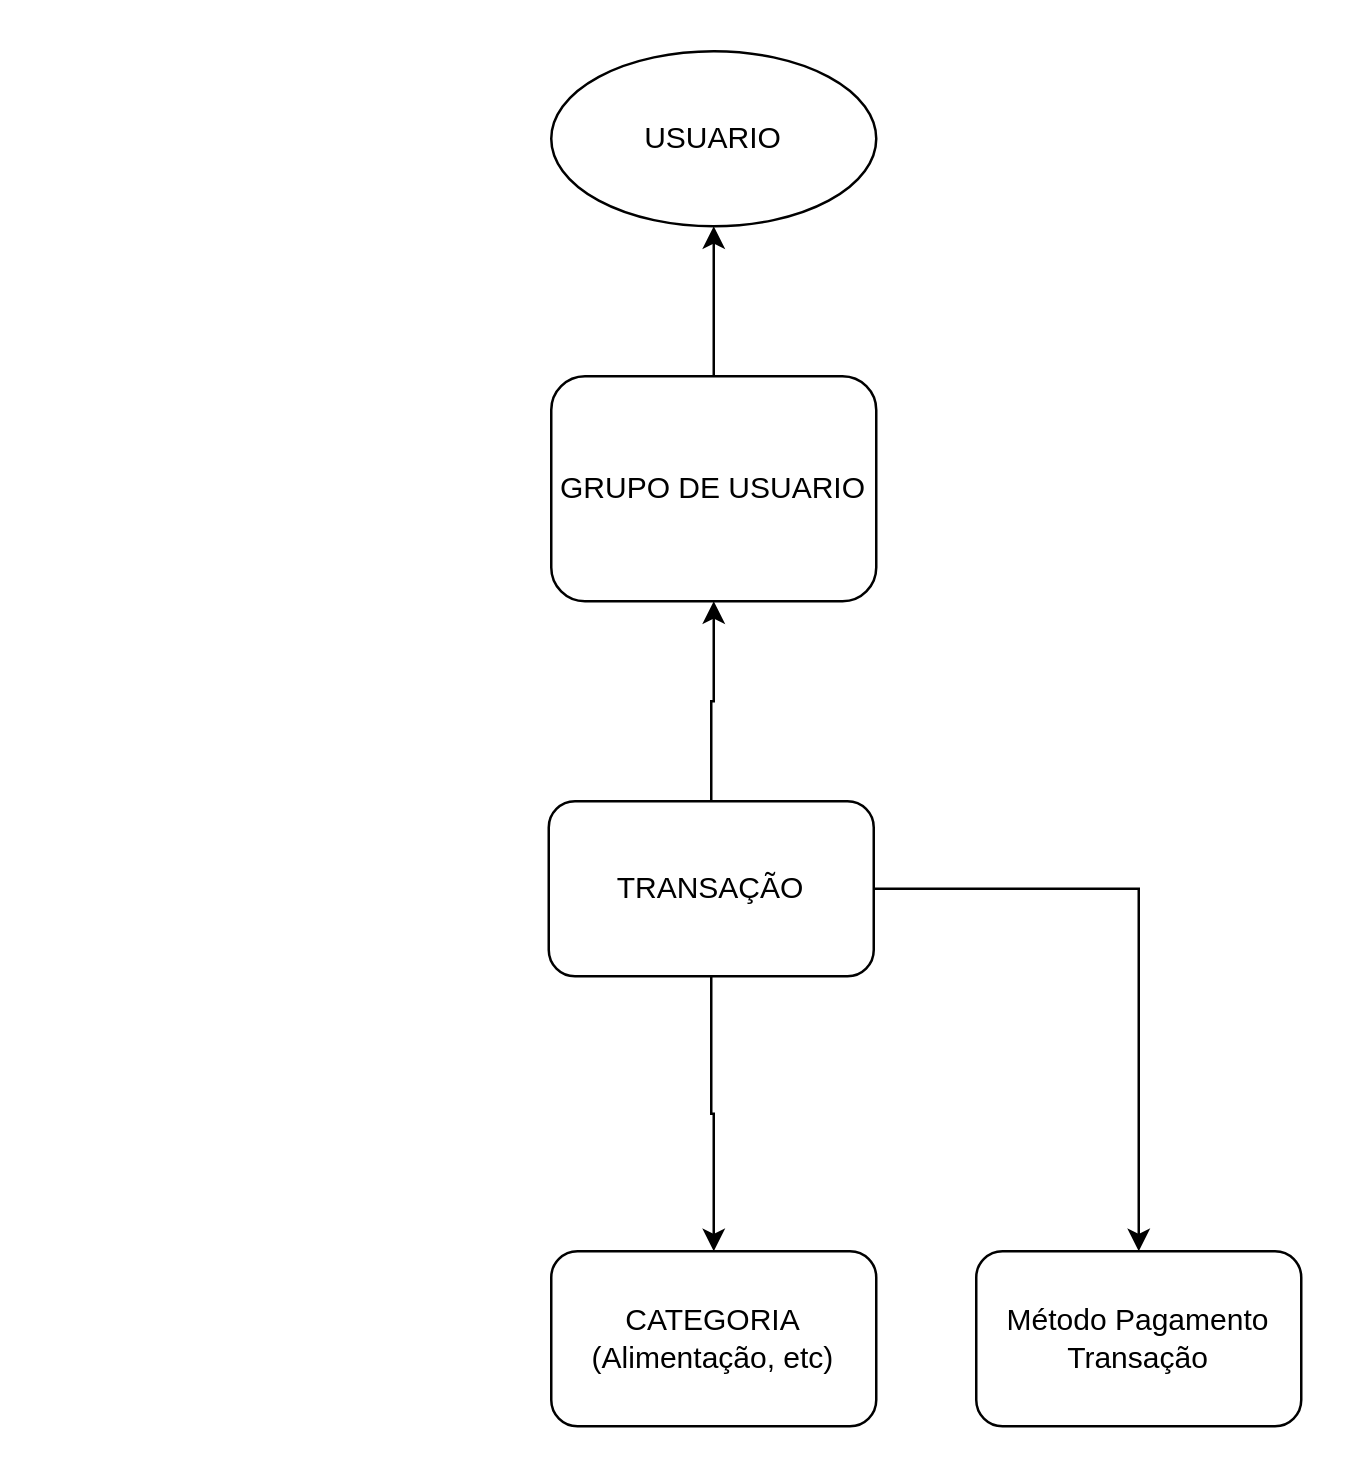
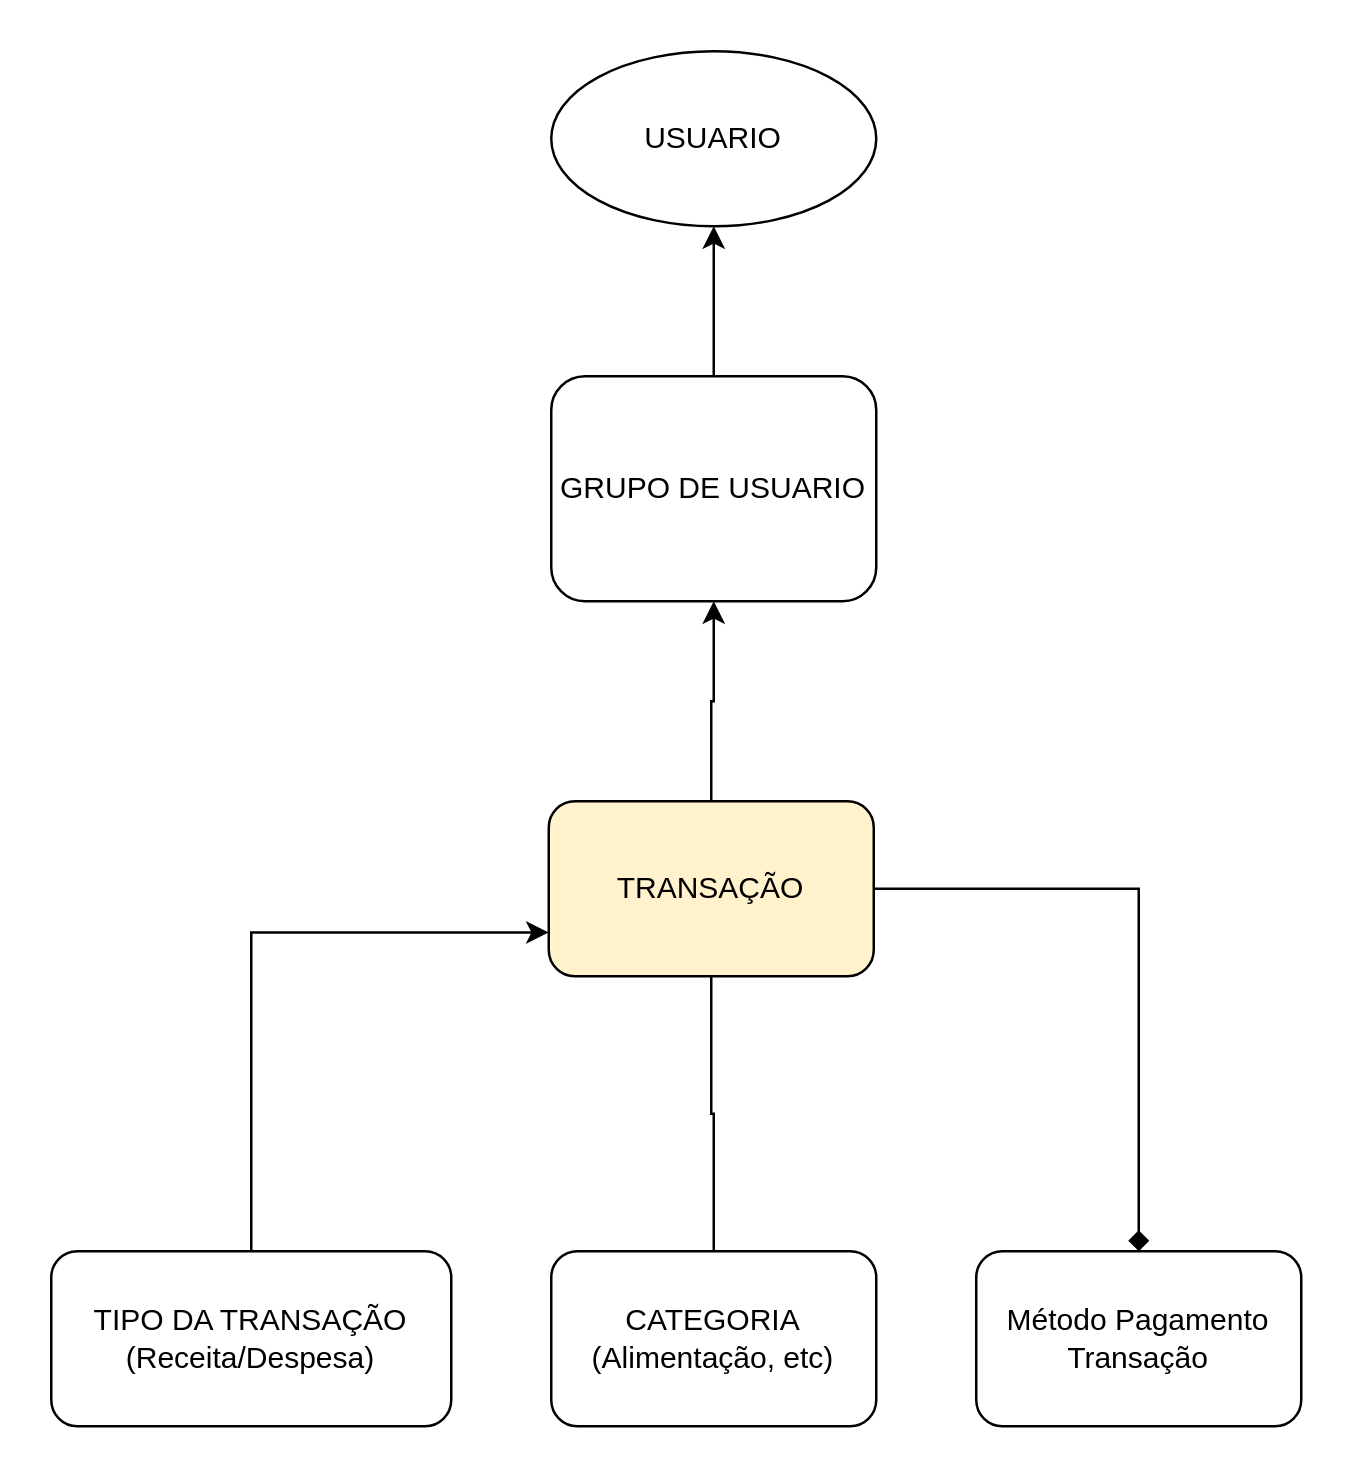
node "TRANSAÇÃO": fillcolor #ffffff -> #fff2cc
edge "TIPO DA TRANSAÇÃO (Receita/Despesa)" -> "TRANSAÇÃO": added
edge "TRANSAÇÃO" -> "Método Pagamento Transação": arrowhead classic -> diamond
edge "TRANSAÇÃO" -> "CATEGORIA (Alimentação, etc)": arrowhead classic -> none
node "TIPO DA TRANSAÇÃO (Receita/Despesa)": added
